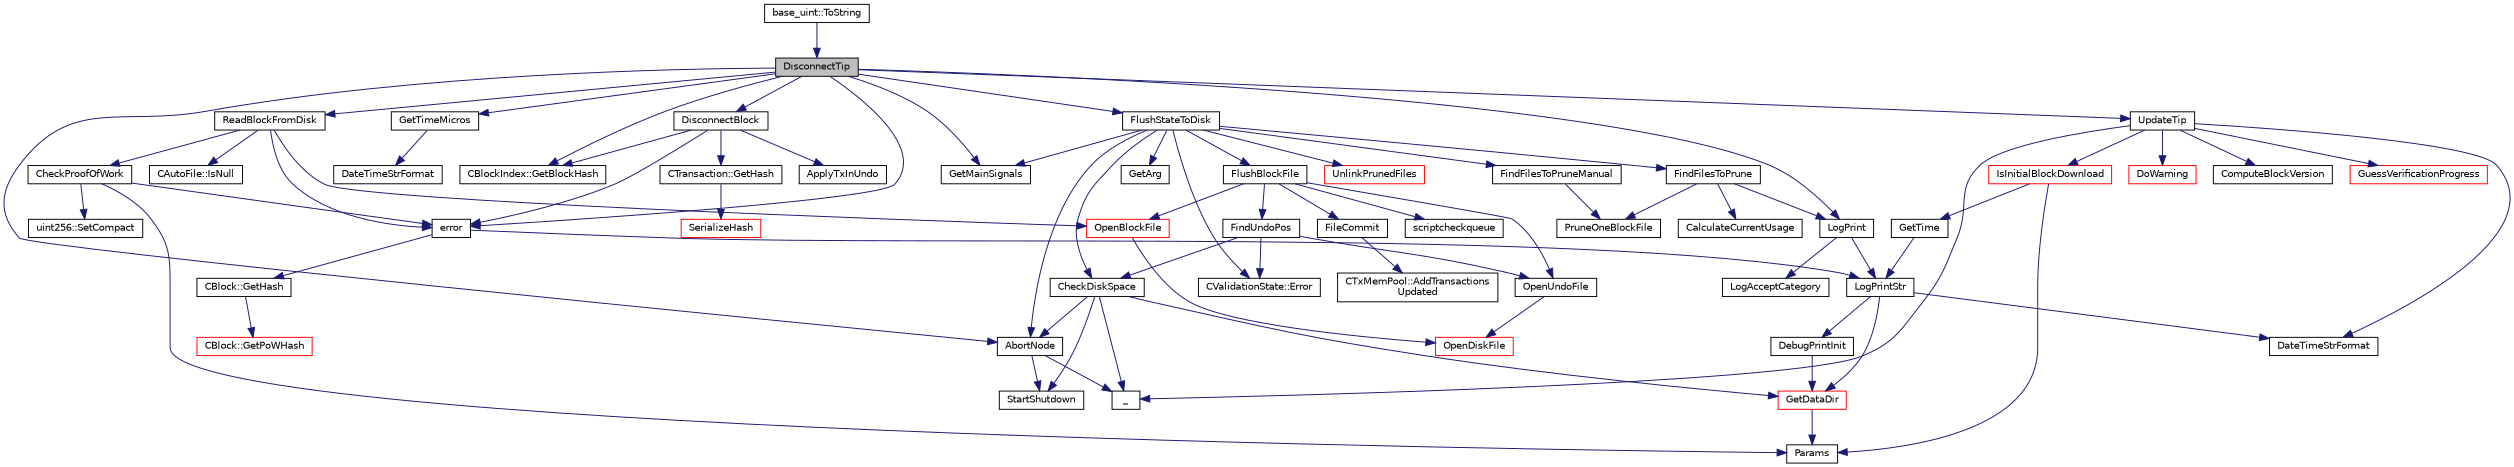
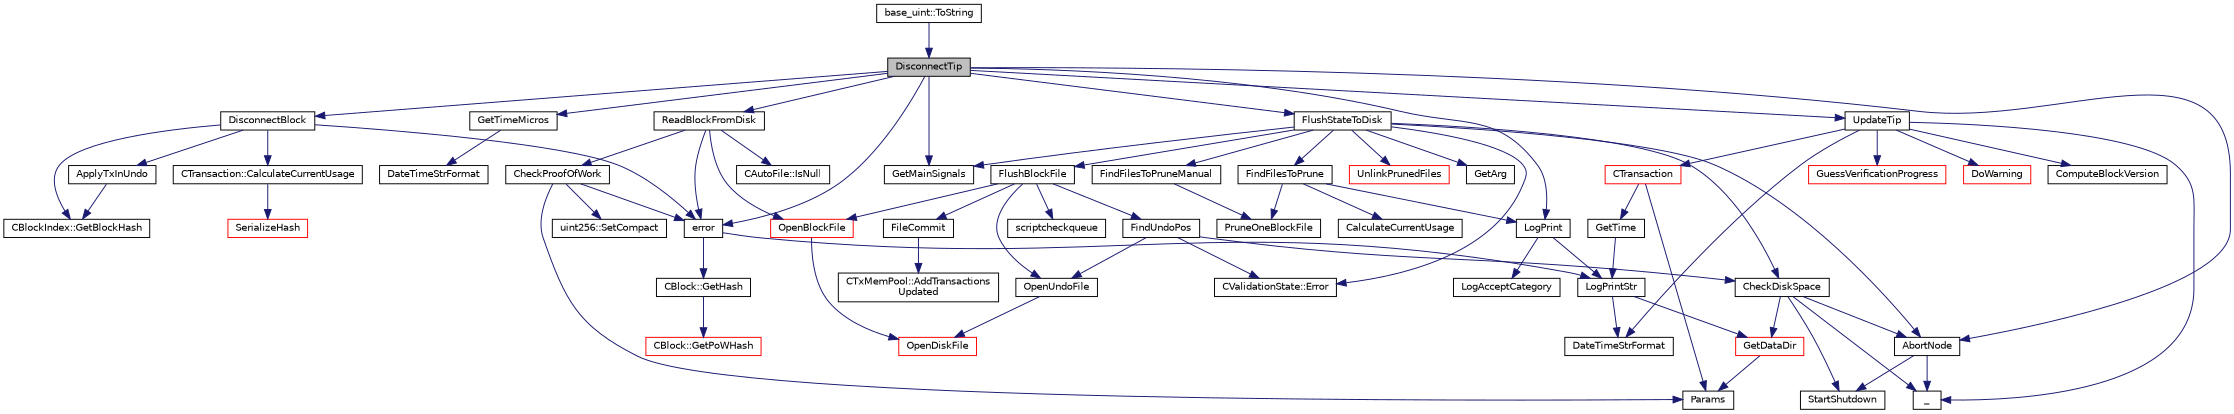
edge "DisconnectTip" -> "CBlockIndex::GetBlockHash": now "ApplyTxInUndo" -> "CBlockIndex::GetBlockHash"
node "CTransaction::GetHash": label "CTransaction::GetHash" -> "CTransaction::CalculateCurrentUsage"
node "IsInitialBlockDownload": label "IsInitialBlockDownload" -> "CTransaction"
node "DebugPrintInit": removed
